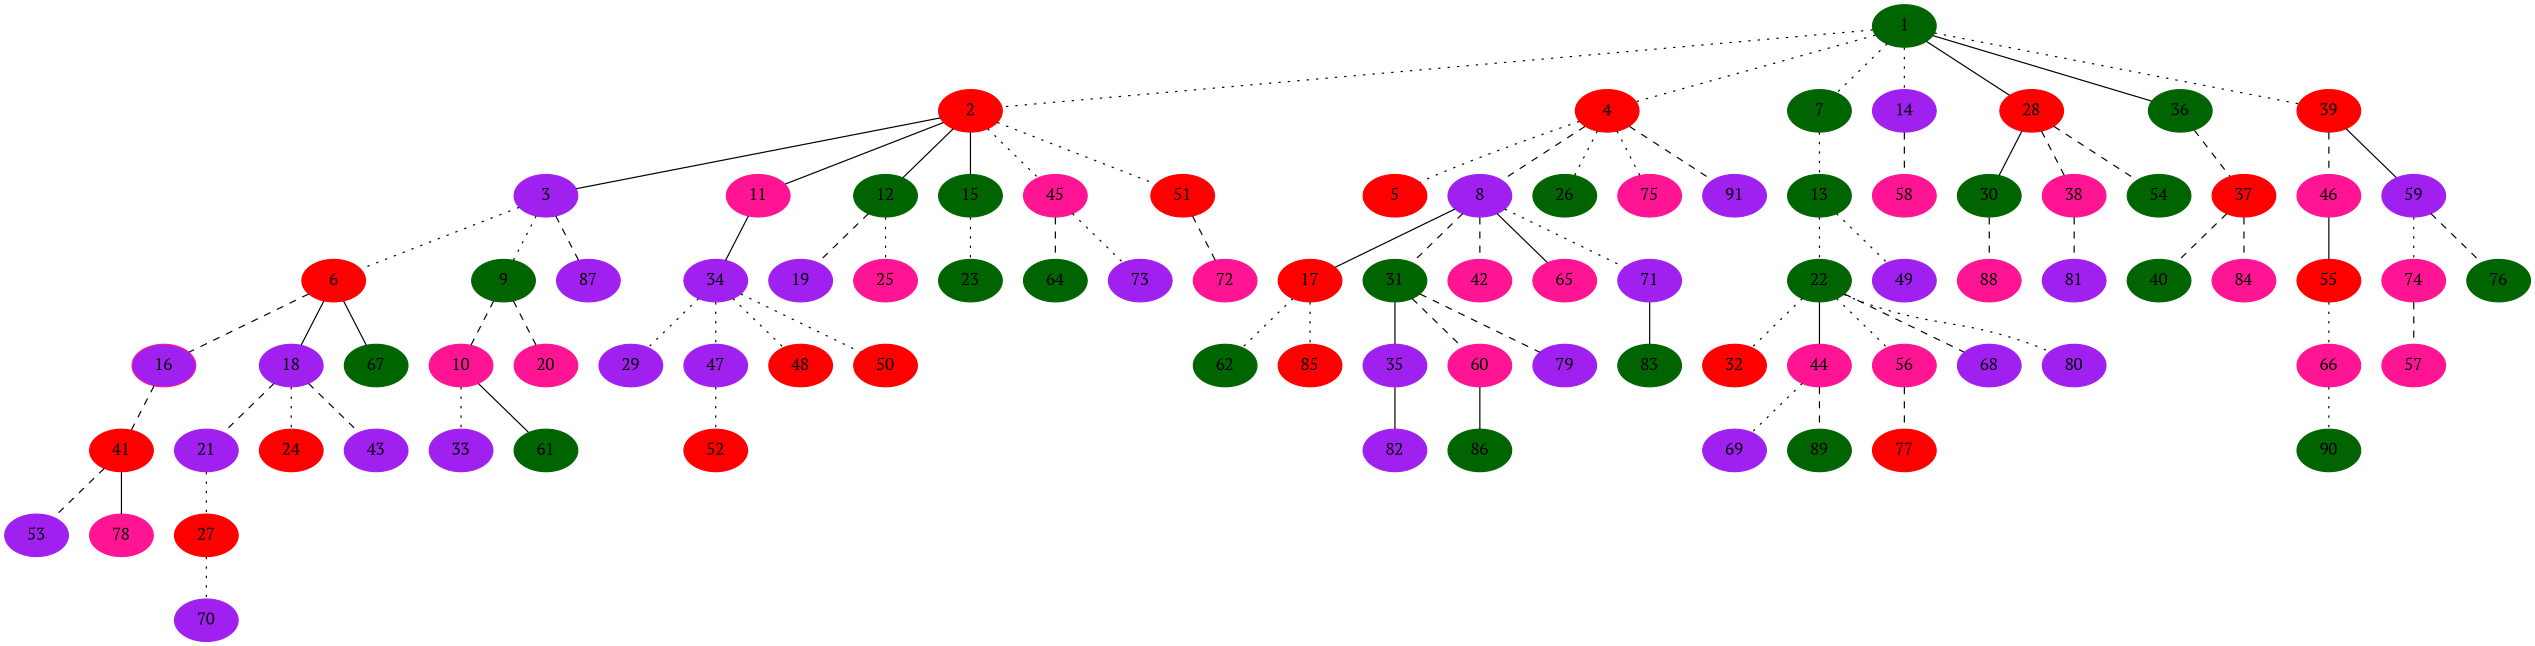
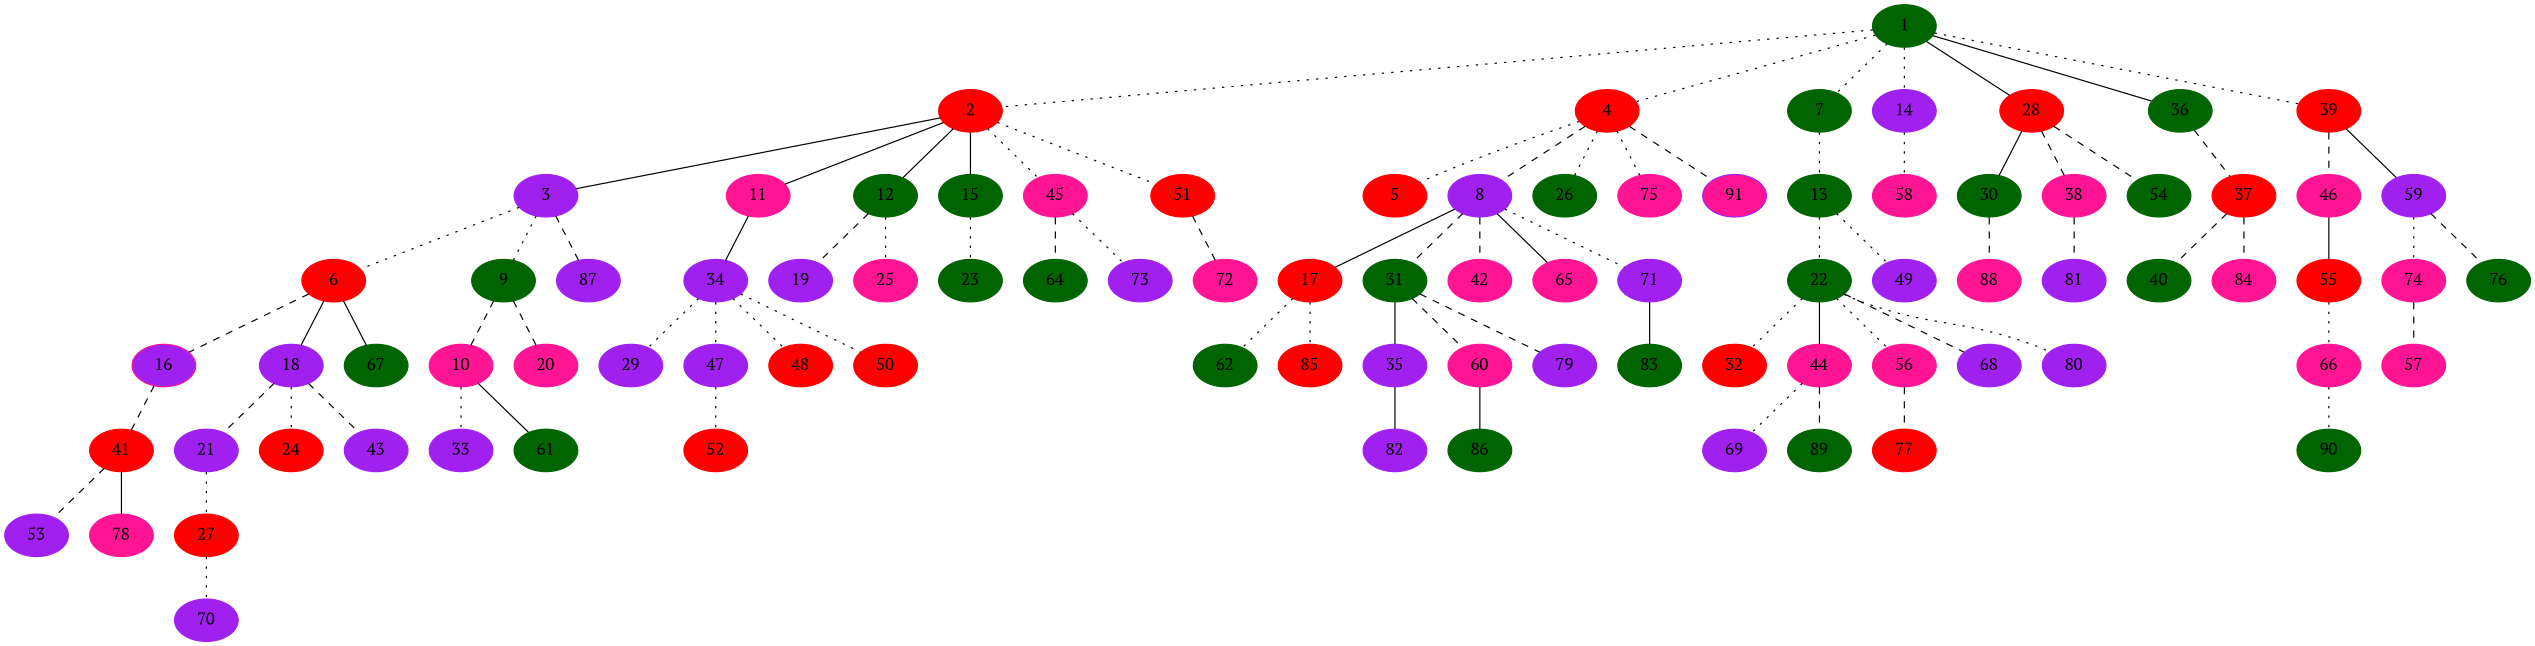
edge "14" -- "58": style dashed -> dotted
node "91": fillcolor purple -> deeppink
